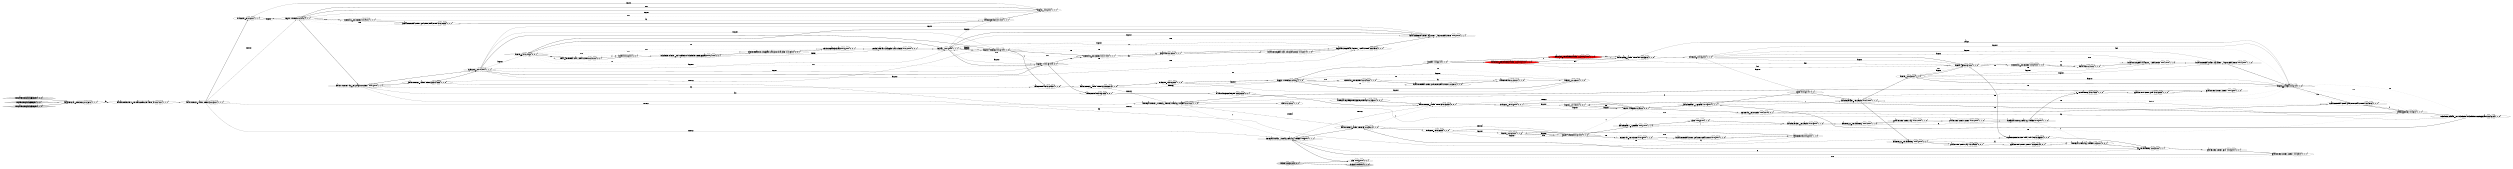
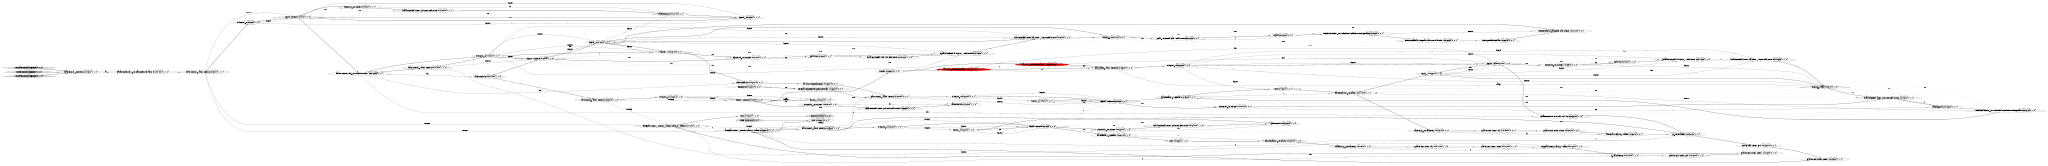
edge "docCount < numDocs2@@@16@@@['1', '1', '0']" -> "docCount++@@@16@@@['1', '1', '1']": label "docCount" -> "true"
edge "docCount < 7@@@15@@@['0', '0', '1']" -> "docCount++@@@16@@@['1', '1', '1']": removed, label "true"
edge "int docCount = 0@@@14@@@['1', '1', '1']" -> "docCount == 4@@@21@@@['0', '0', '1']": removed, label "docCount"
edge "docCount < numDocs2@@@16@@@['1', '1', '0']" -> "w.addDocuments(docs)@@@24@@@['1', '1', '0']": reversed
edge "w.addDocument(doc)@@@31@@@['1', '1', '0']" -> "docCount++@@@28@@@['1', '1', '0']": removed
edge "docCount++@@@38@@@['1', '1', '0']" -> "docCount == crashAt@@@43@@@['1', '1', '0']": now "Document doc = new Document()@@@39@@@['1', '1', '0']" -> "docCount == crashAt@@@43@@@['1', '1', '0']"
node "IOException ioe@@@34@@@['0', '0', '1']": added
edge "w.addDocument(doc)@@@43@@@['1', '1', '1']" -> "docCount++@@@40@@@['0', '0', '1']": style bold -> dotted
edge "w.addDocument(doc)@@@65@@@['1', '1', '0']" -> "docCount++@@@62@@@['1', '1', '0']": reversed
edge "dir.close()@@@57@@@['0', '0', '1']" -> "dir.close()@@@79@@@['1', '1', '0']": now "r.close()@@@78@@@['1', '1', '0']" -> "dir.close()@@@79@@@['1', '1', '0']"
